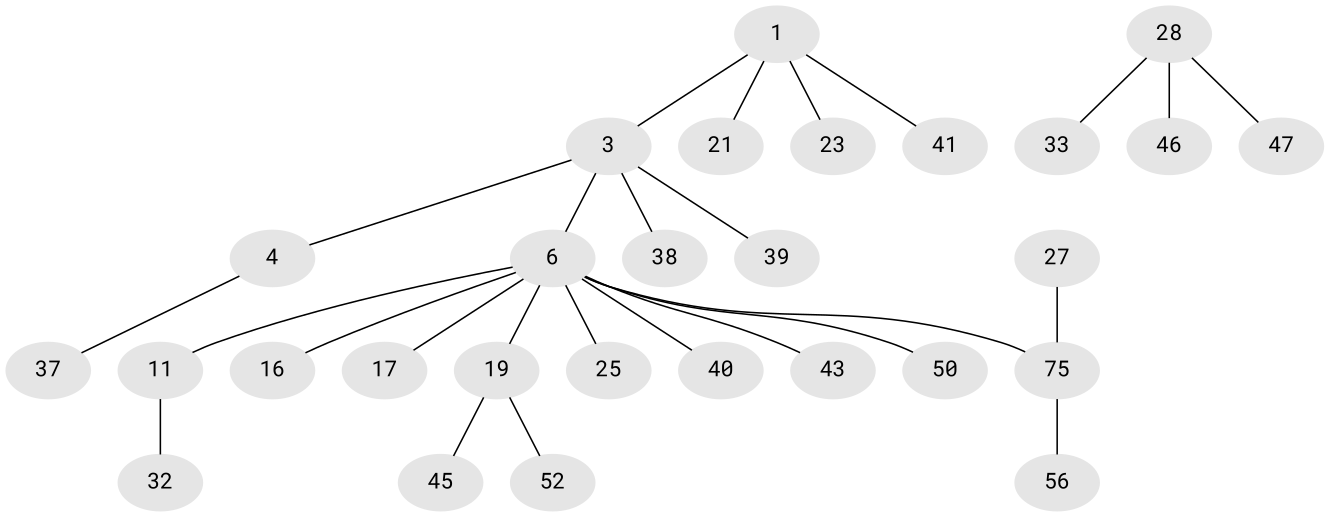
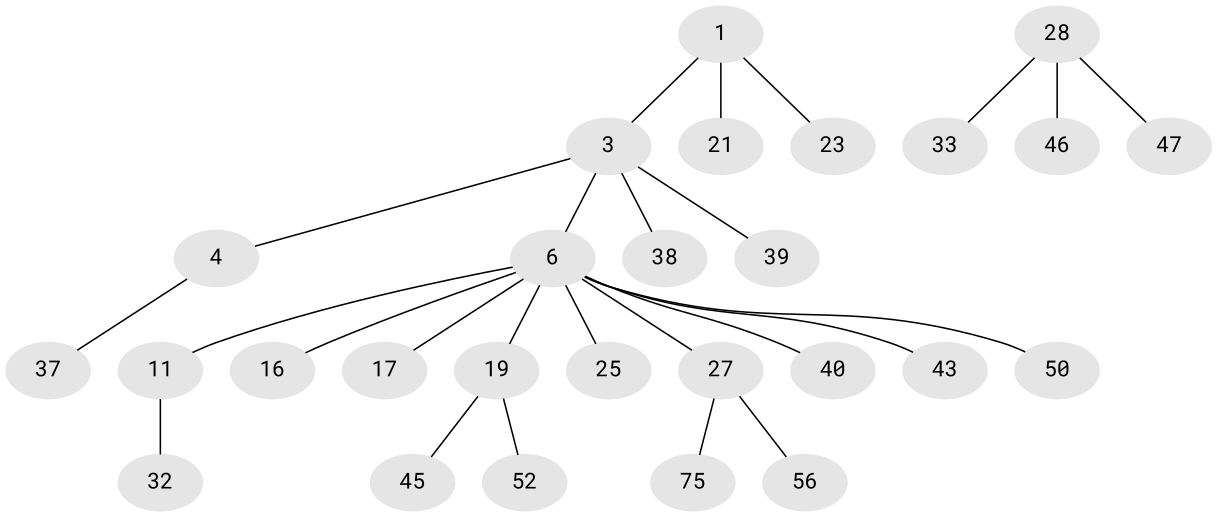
node "41": removed
edge "6" -- "75": now "6" -- "27"
edge "75" -- "56": now "27" -- "56"
